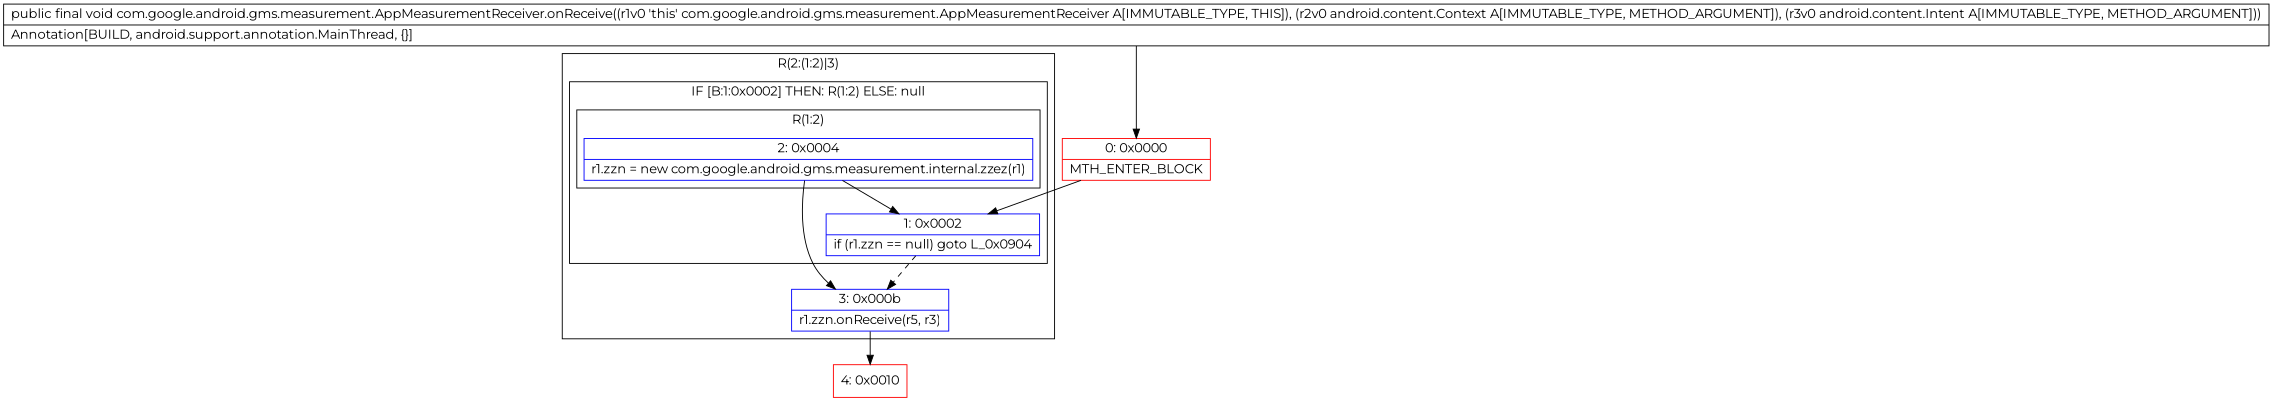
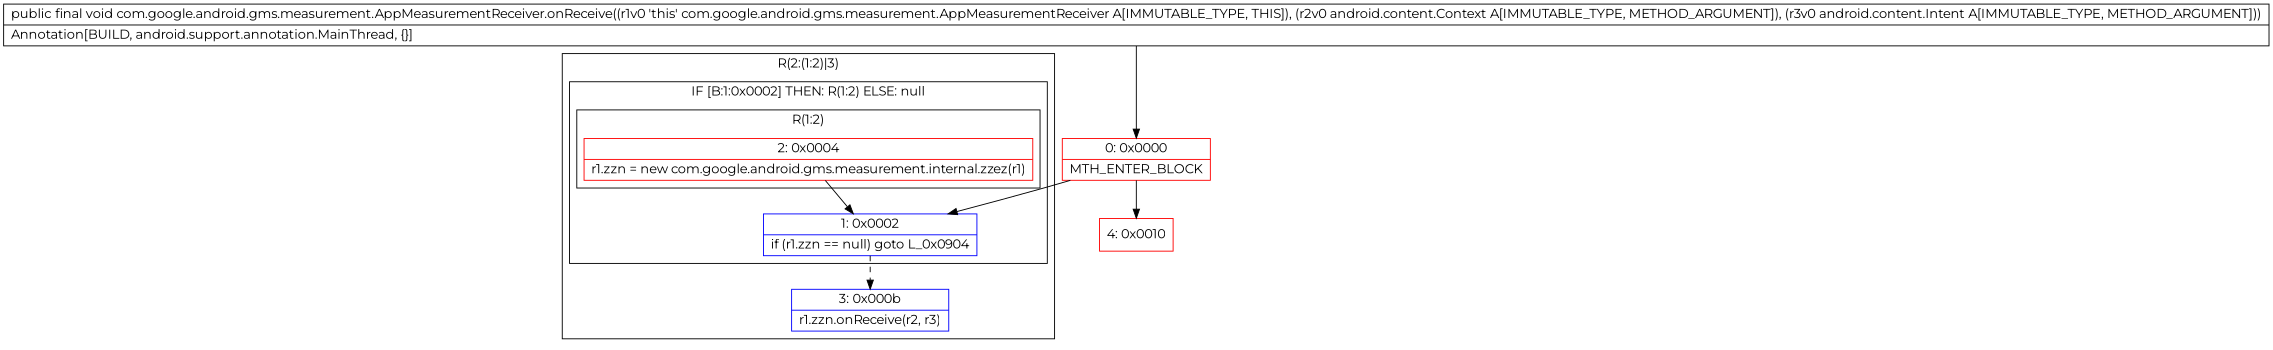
node "2: 0x0004": color blue -> red
edge "2: 0x0004" -> "3: 0x000b": removed
node "3: 0x000b": text "r1.zzn.onReceive(r5, r3)" -> "r1.zzn.onReceive(r2, r3)"
edge "3: 0x000b" -> "4: 0x0010": now "0: 0x0000" -> "4: 0x0010"
